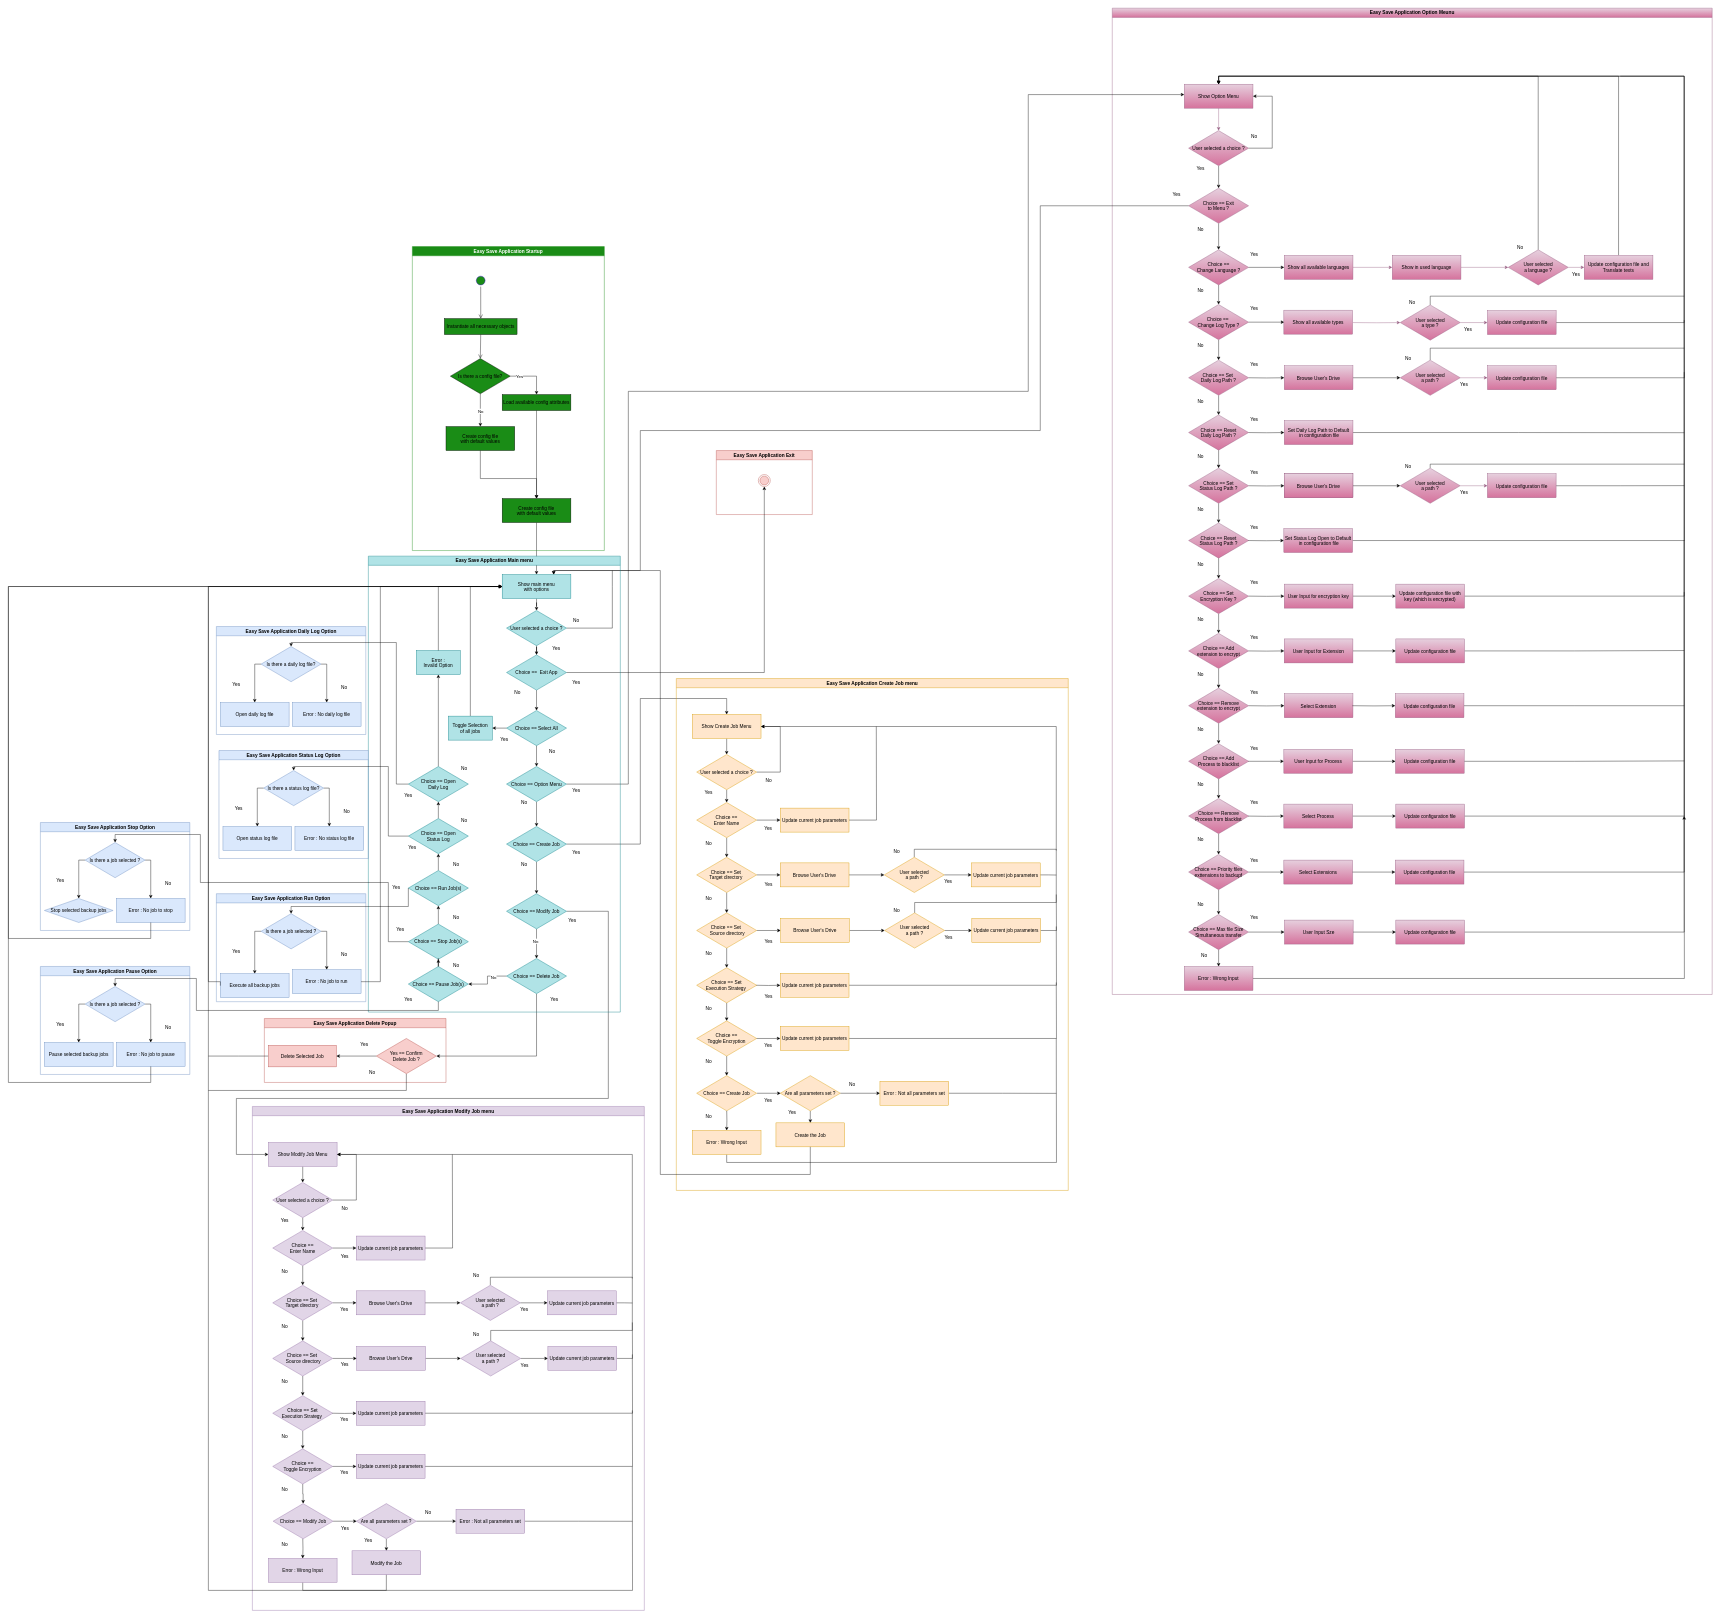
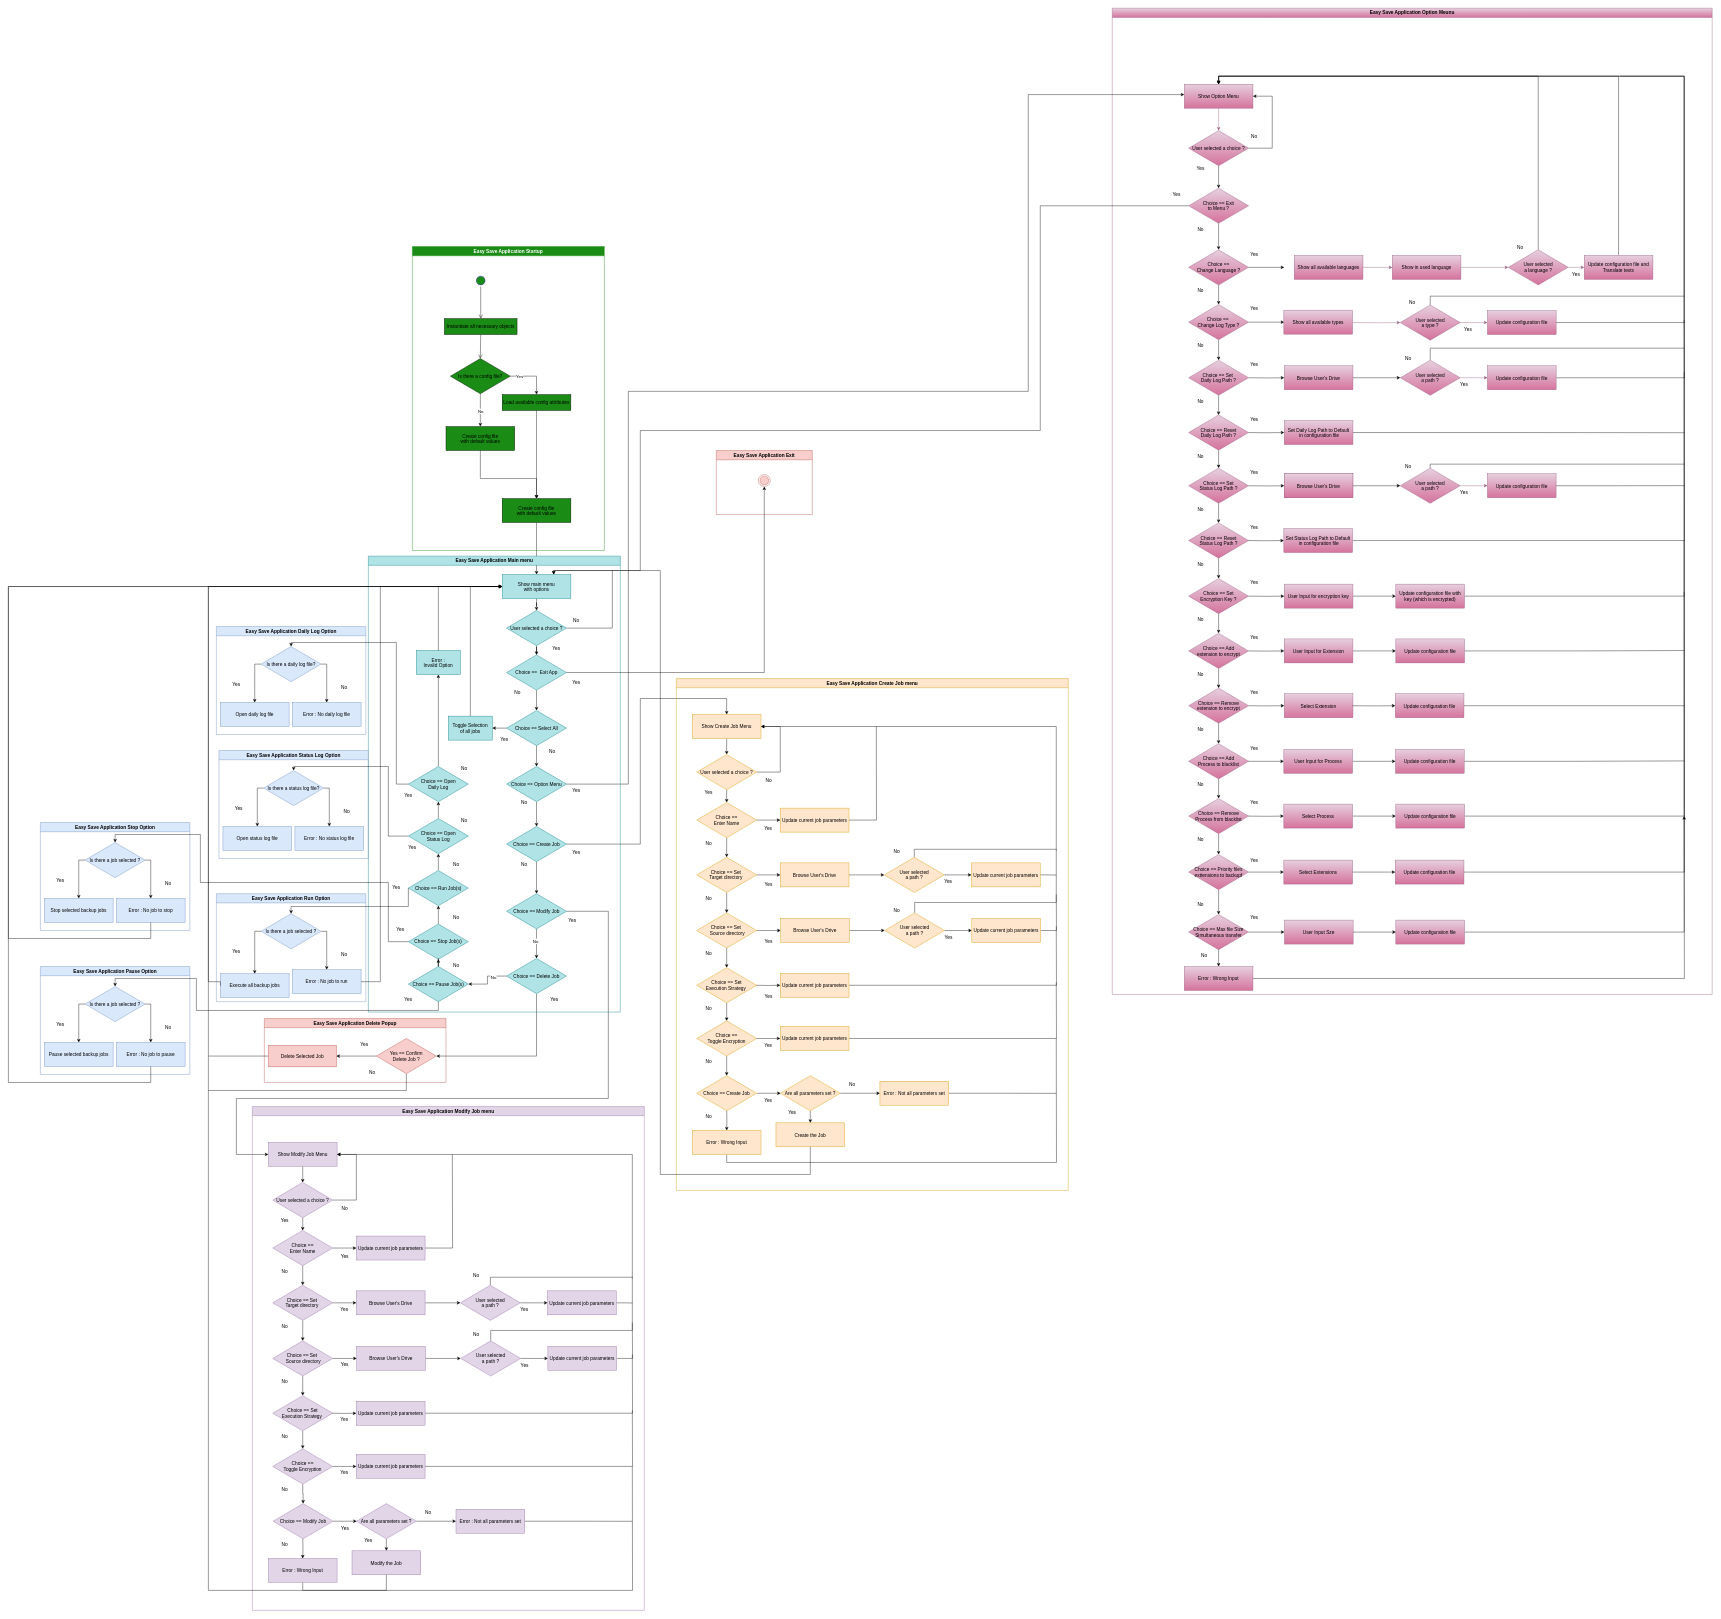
node "Show all available languages": moved (1319, 267) -> (1329, 267)
node "Set Status Log Open to Default in configuration file": label "Set Status Log Open to Default in configuration file" -> "Set Status Log Path to Default in configuration file"
node "Stop selected backup jobs": shape diamond -> rectangle
